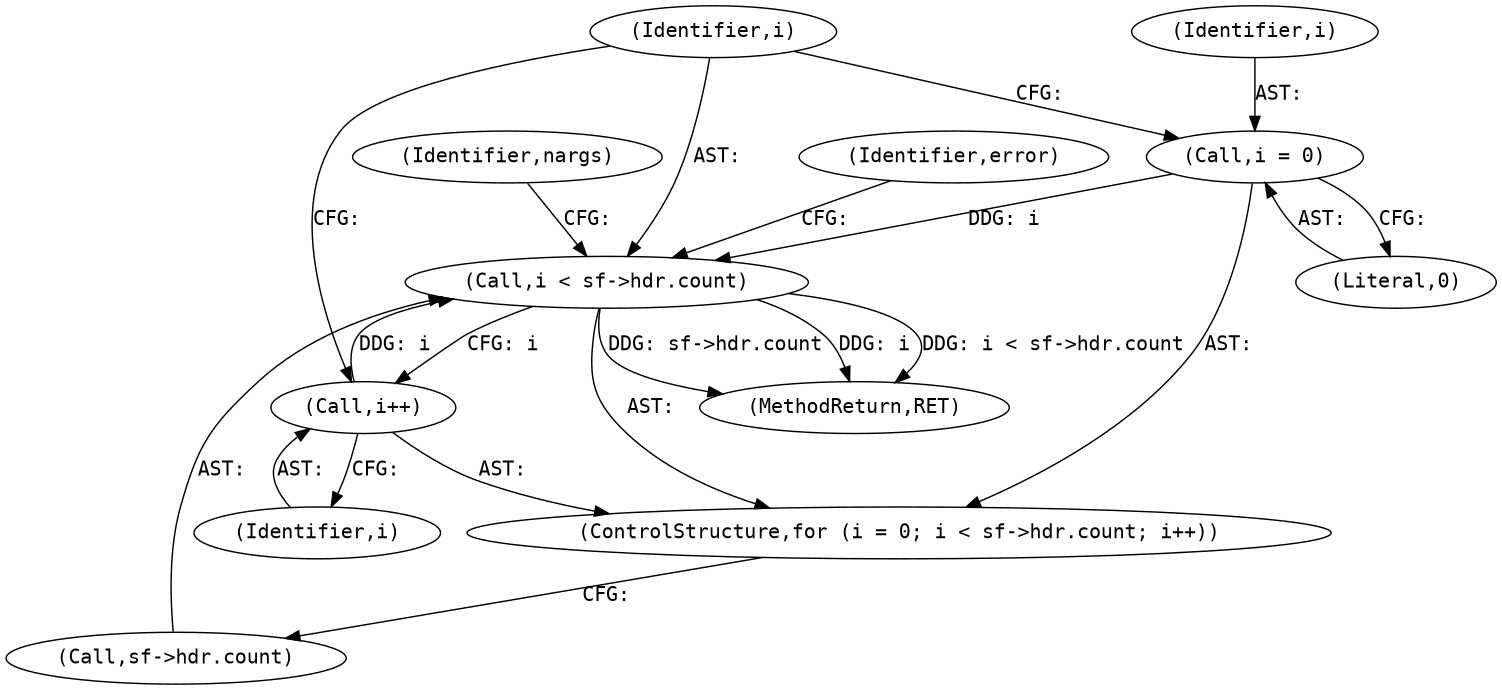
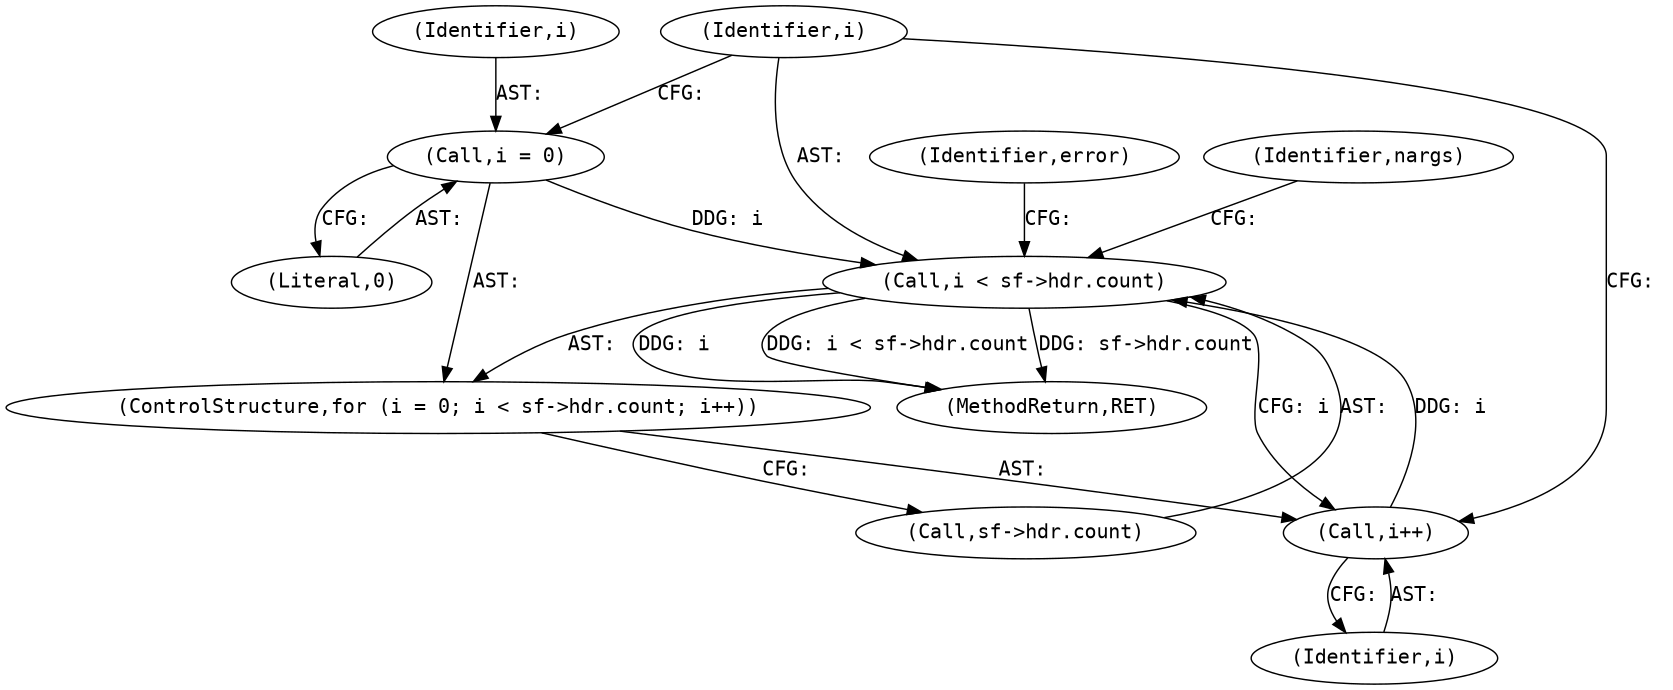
edge "(Call,i++)" -> "(ControlStructure,for (i = 0; i < sf->hdr.count; i++))": reversed
